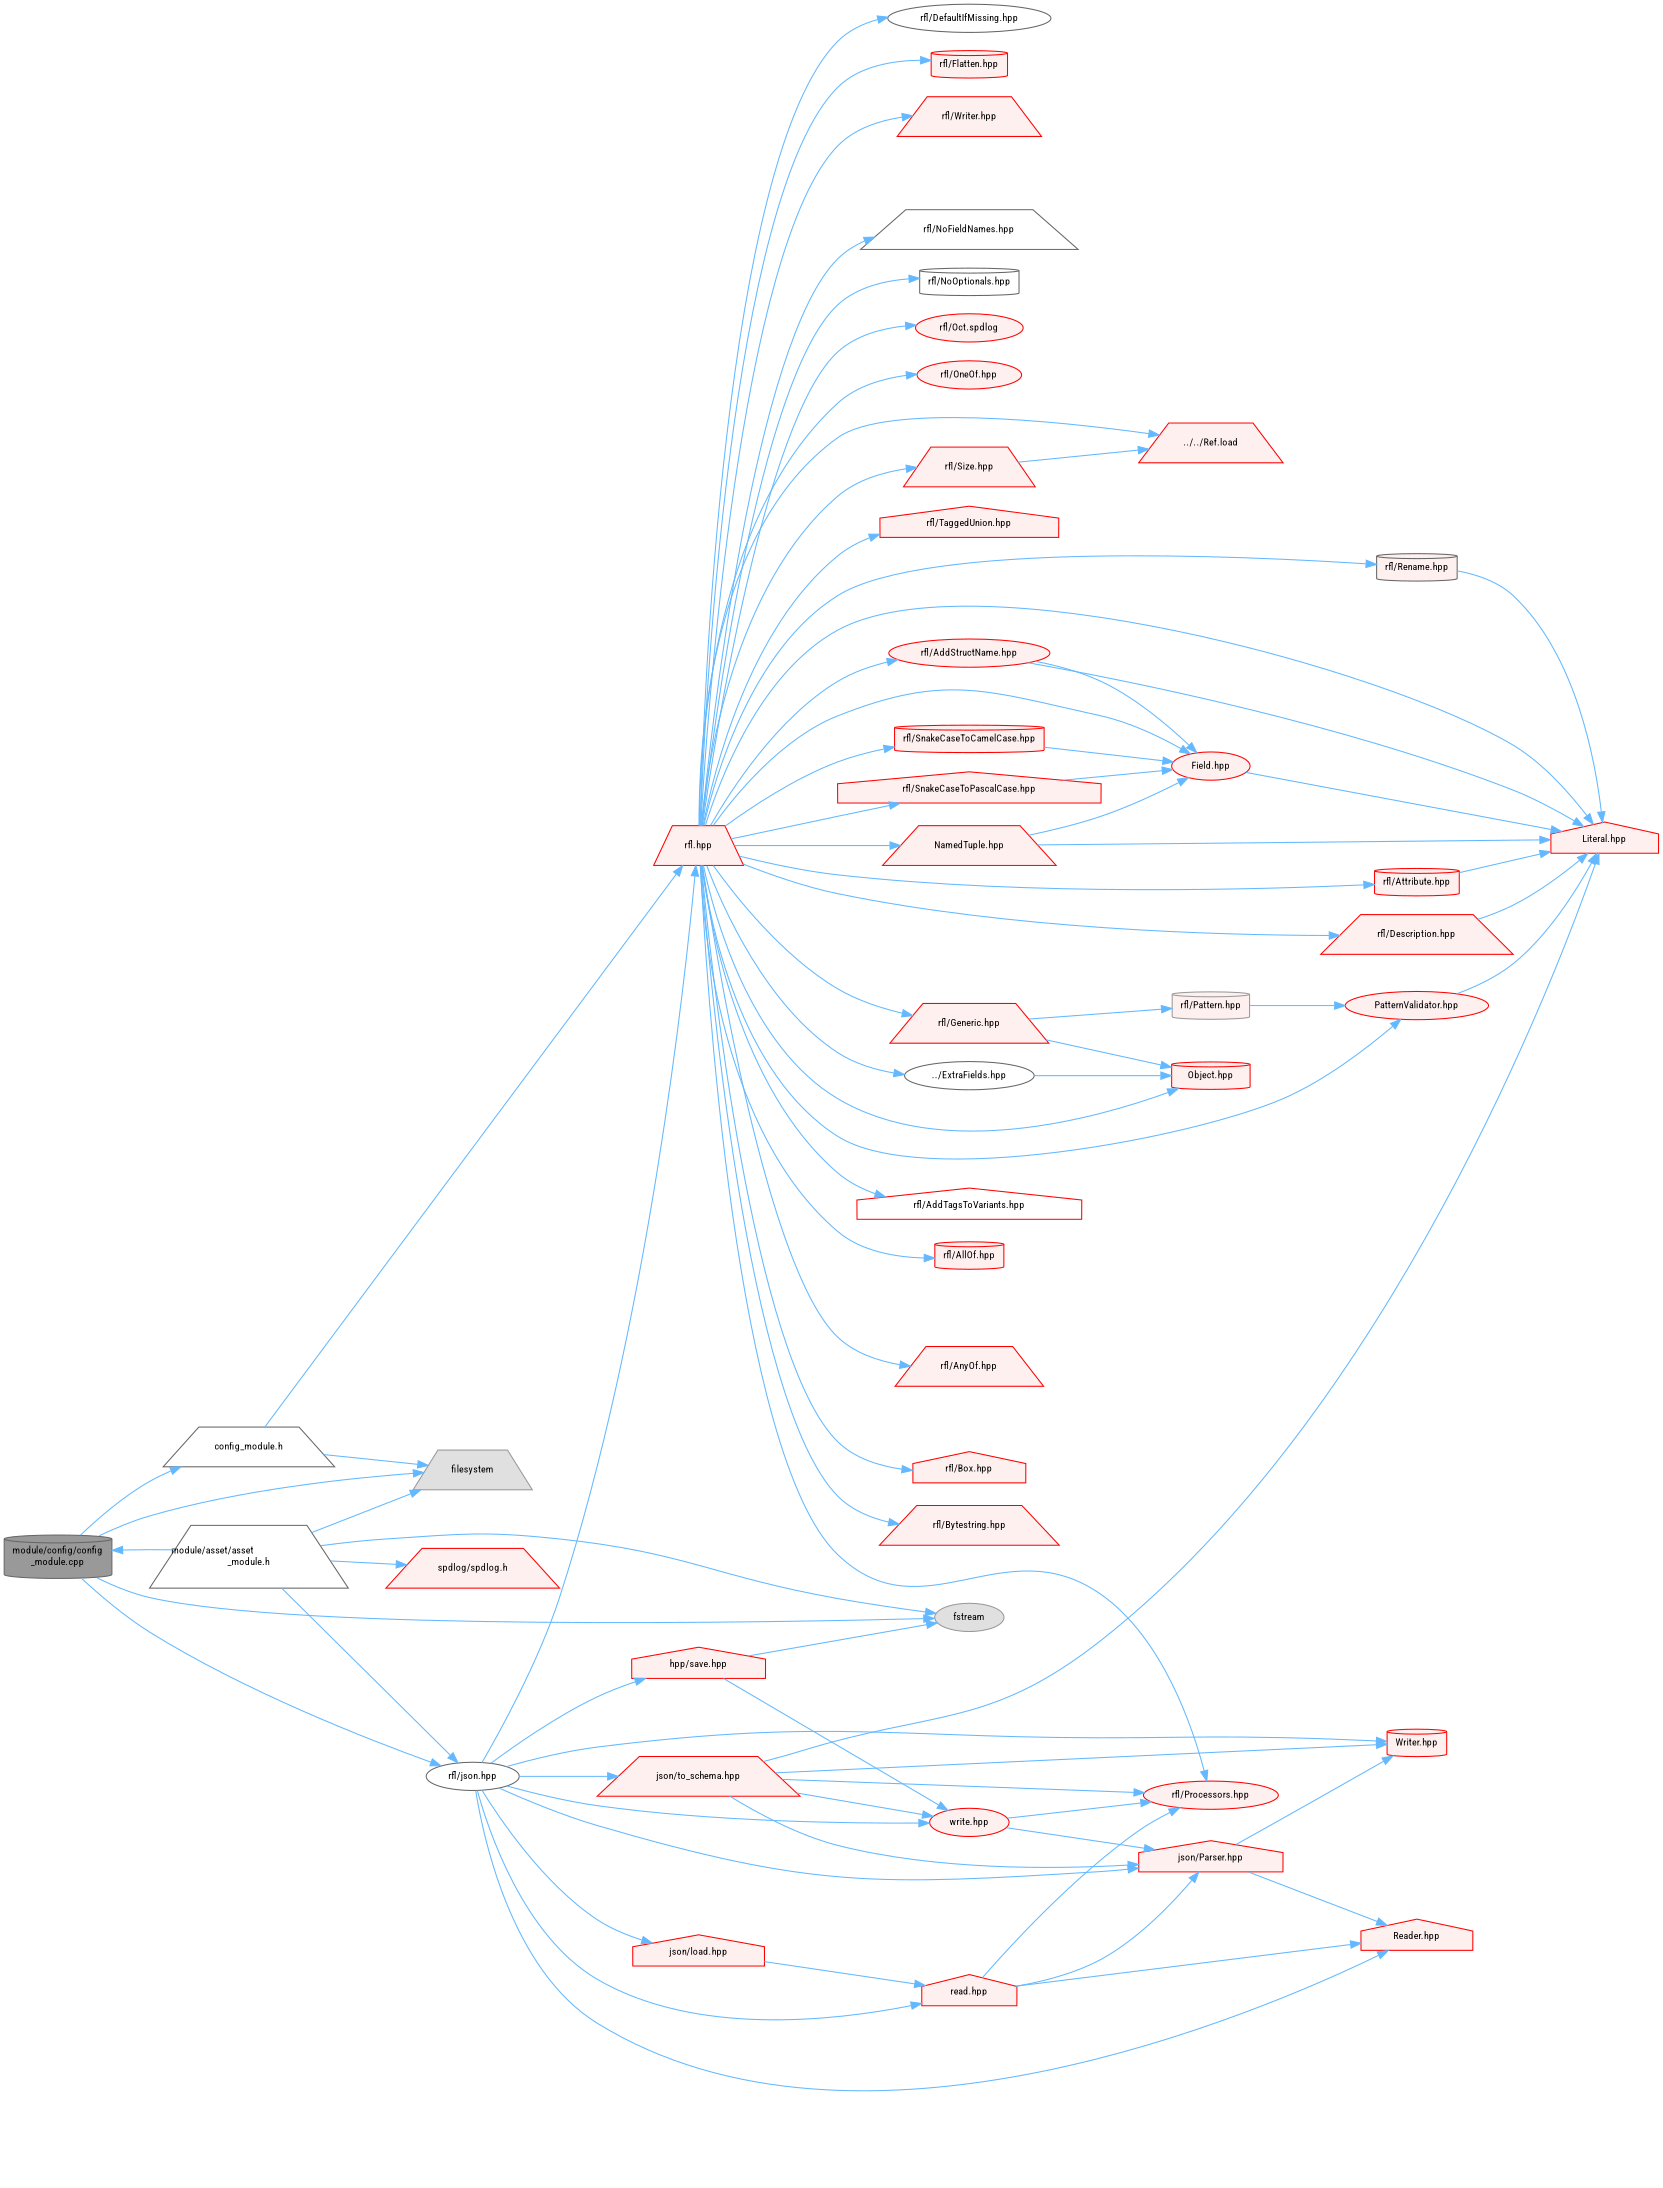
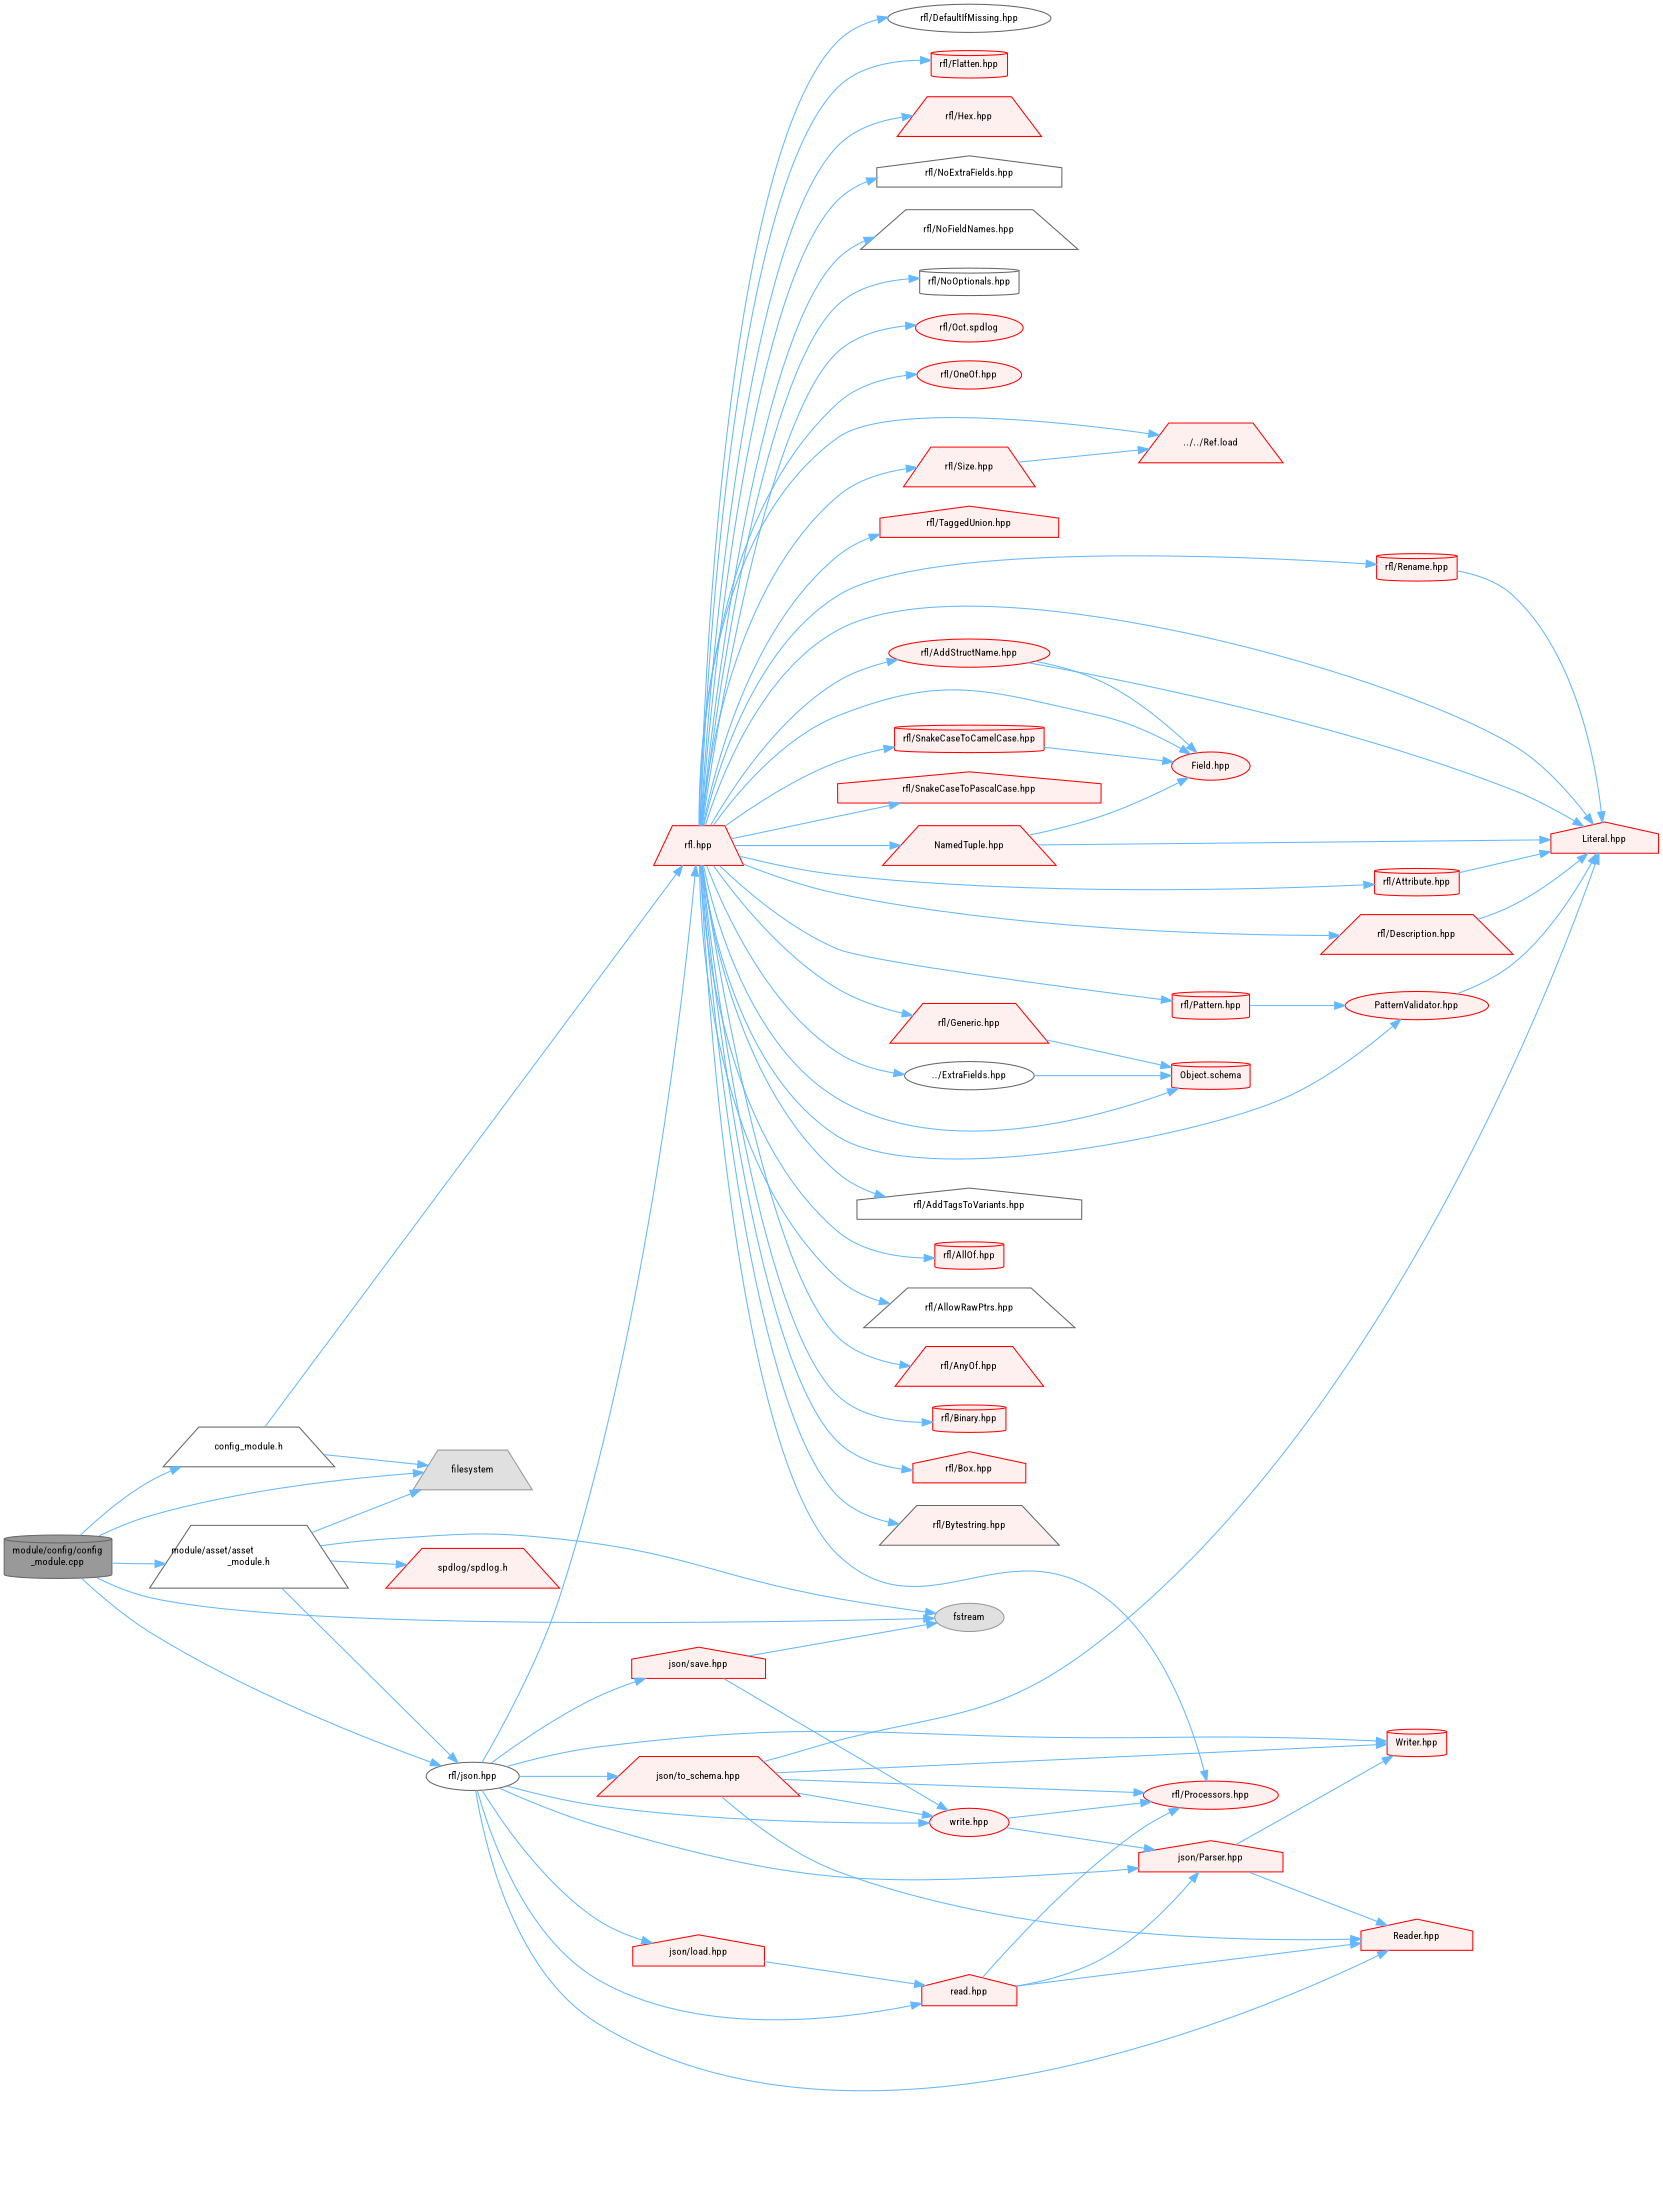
node "rfl/Writer.hpp": label "rfl/Writer.hpp" -> "rfl/Hex.hpp"
node "rfl/NoExtraFields.hpp": added
node "rfl/Rename.hpp": color grey40 -> red
edge "rfl/SnakeCaseToPascalCase.hpp" -> "Field.hpp": removed
edge "Field.hpp" -> "Literal.hpp": removed
node "rfl/Pattern.hpp": color grey60 -> red
edge "rfl/Generic.hpp" -> "rfl/Pattern.hpp": now "rfl.hpp" -> "rfl/Pattern.hpp"
node "Object.hpp": label "Object.hpp" -> "Object.schema"
node "rfl/AddTagsToVariants.hpp": color red -> grey40
node "rfl/AllowRawPtrs.hpp": added
node "rfl/Binary.hpp": added
node "rfl/Bytestring.hpp": color red -> grey40
edge "module/asset/asset _module.h" -> "module/config/config _module.cpp": reversed
node "hpp/save.hpp": label "hpp/save.hpp" -> "json/save.hpp"
edge "json/to_schema.hpp" -> "json/Parser.hpp": now "json/to_schema.hpp" -> "Reader.hpp"
